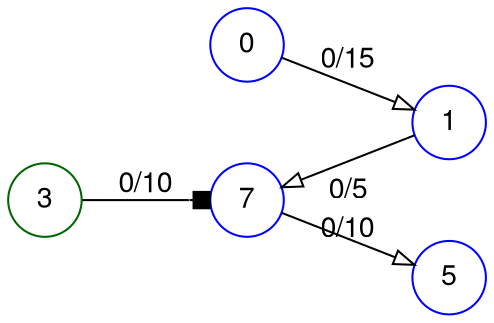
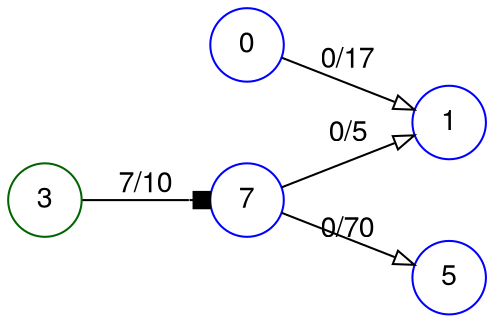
edge "0" -> "1": label "0/15" -> "0/17"
edge "1" -> "7": reversed
edge "3" -> "7": label "0/10" -> "7/10"
edge "7" -> "5": label "0/10" -> "0/70"
